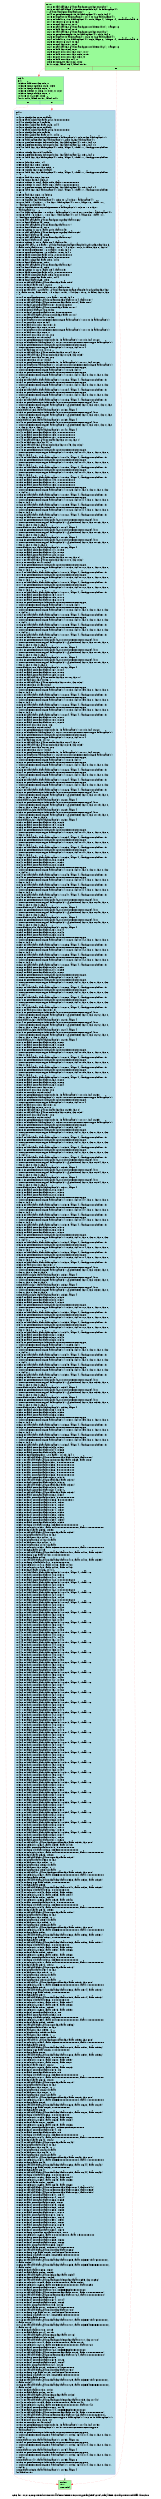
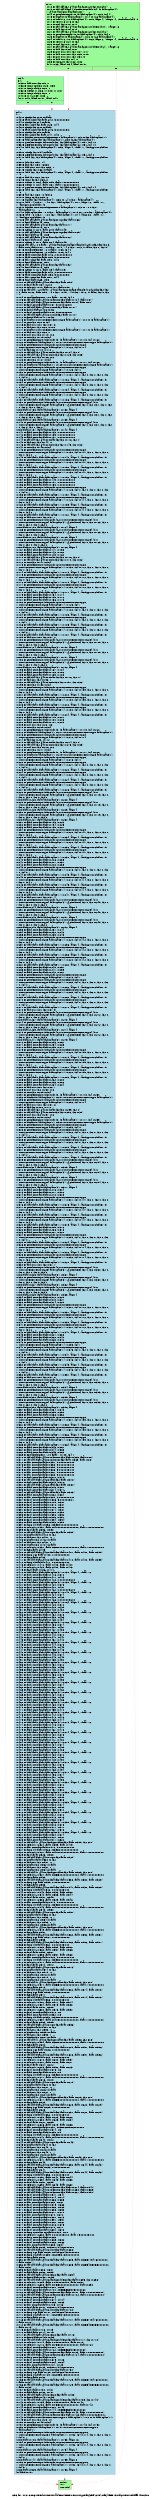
edge "%11:" -> "%34:": now "%11:" -> "%41:"
